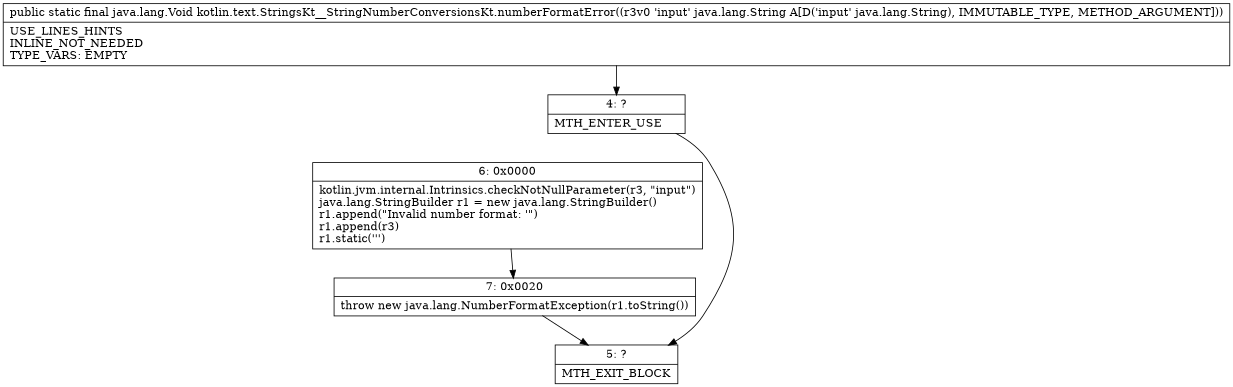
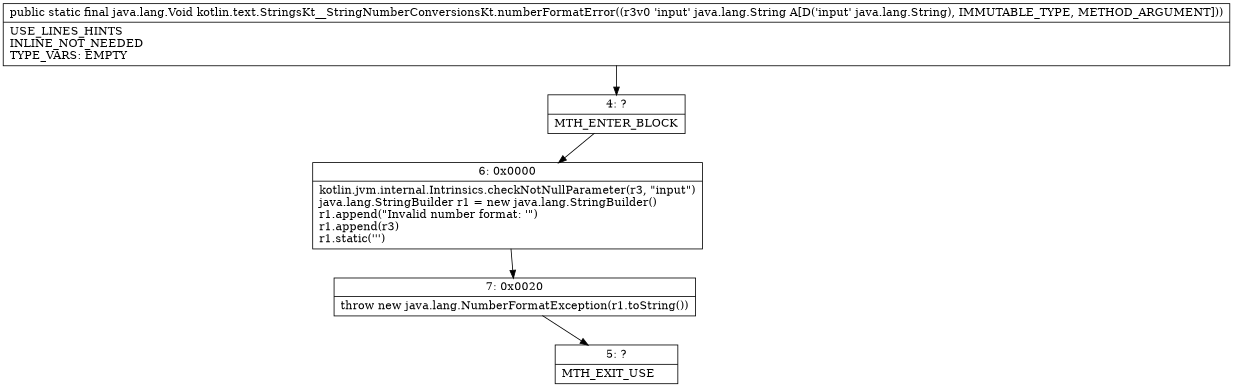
node "4: ?": text "MTH_ENTER_USE" -> "MTH_ENTER_BLOCK"
edge "4: ?" -> "5: ?": now "4: ?" -> "6: 0x0000"
node "5: ?": text "MTH_EXIT_BLOCK" -> "MTH_EXIT_USE"
